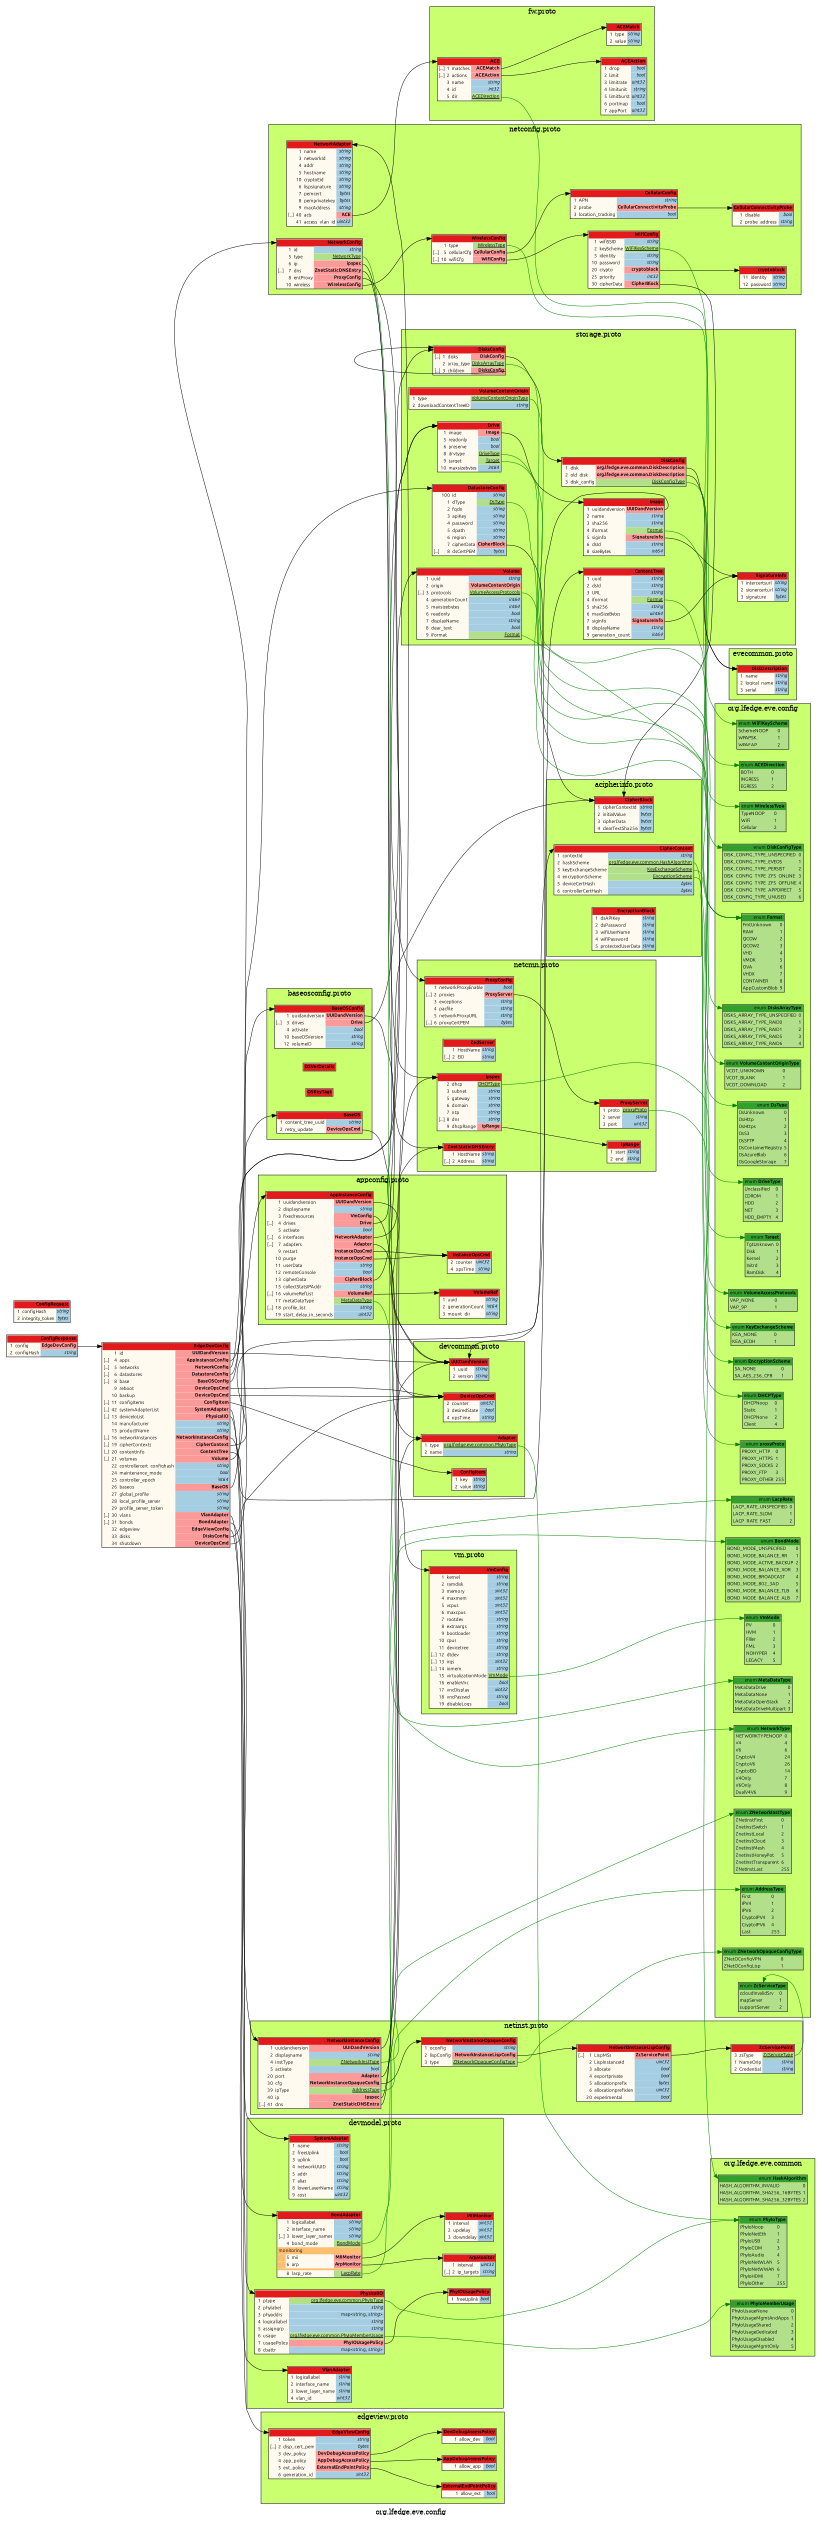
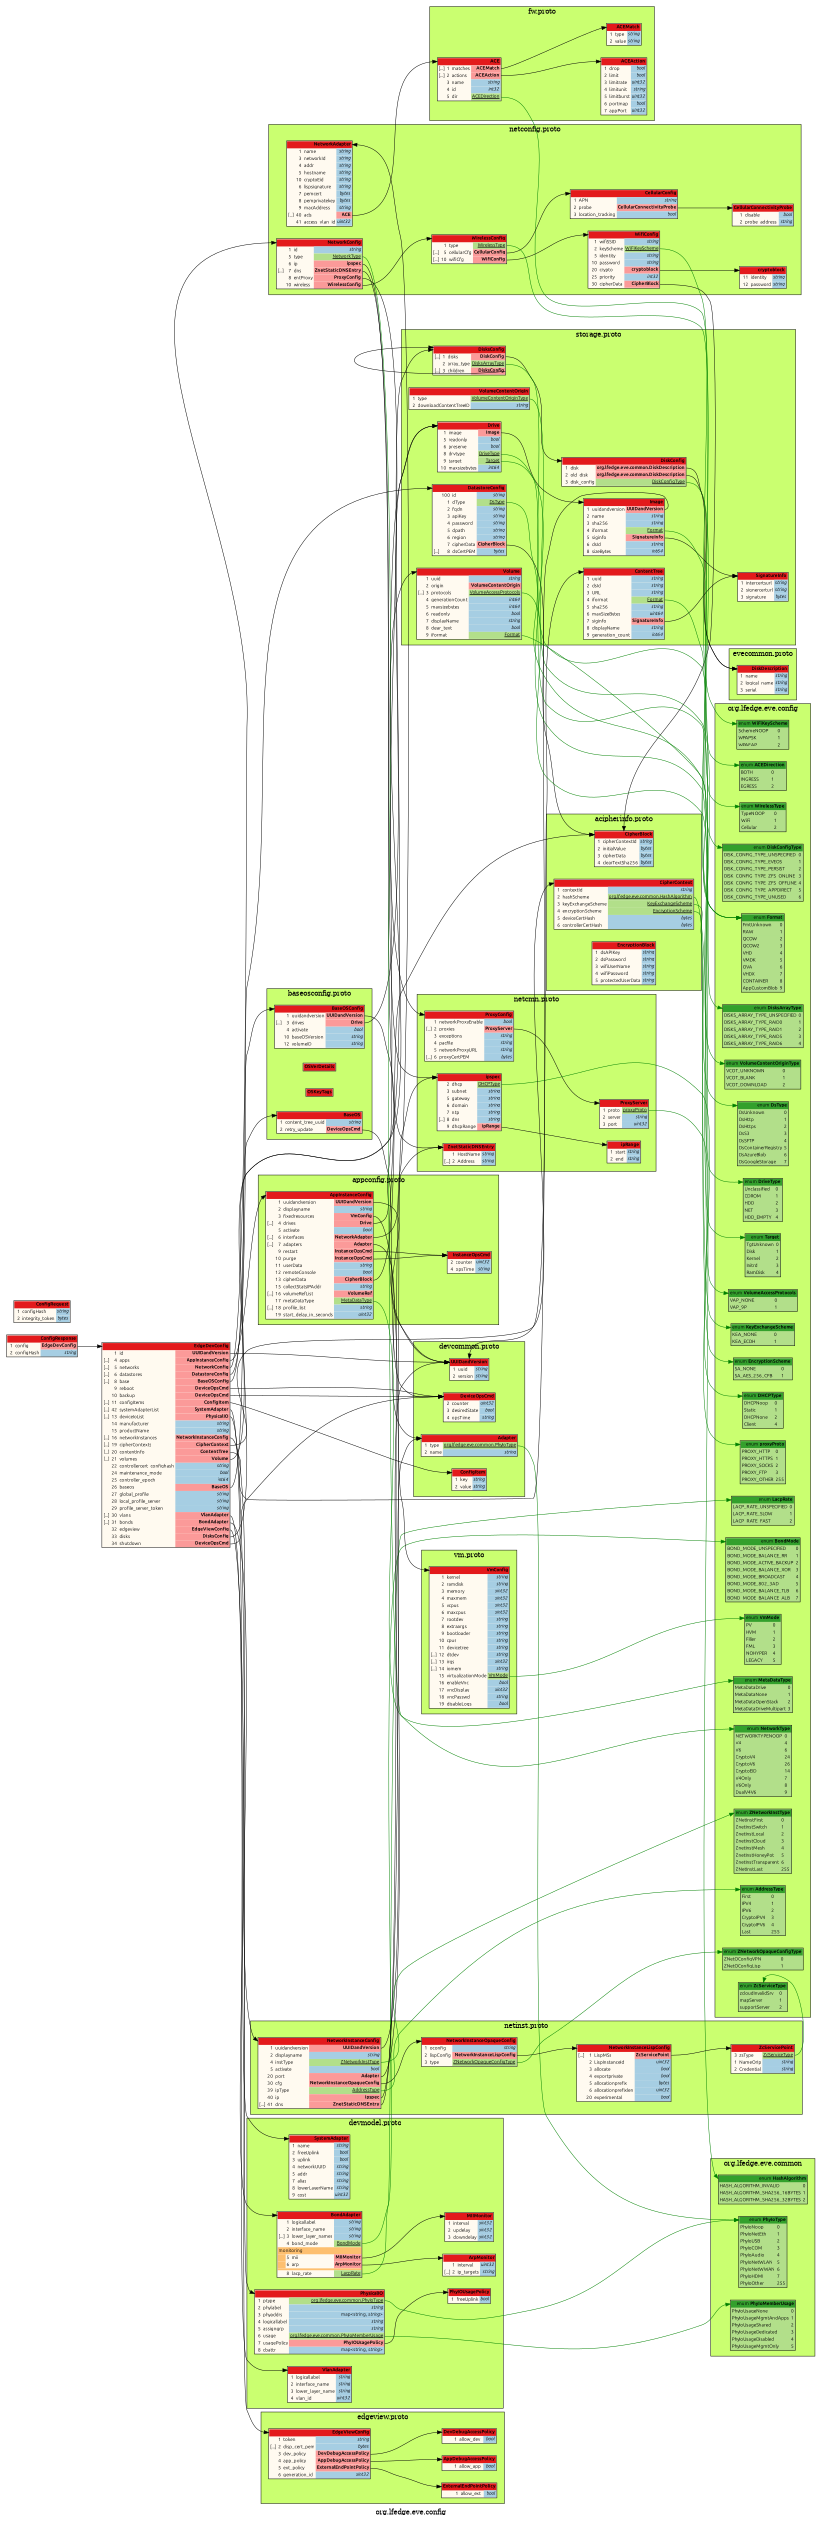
node "ZedServer": removed
node "VolumeRef": removed
